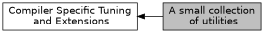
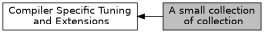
node "A small collection of utilities": label "A small collection of utilities" -> "A small collection of collection"
